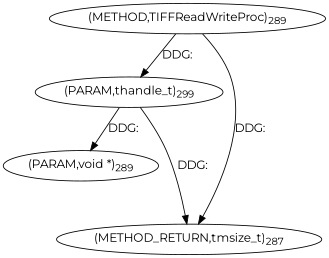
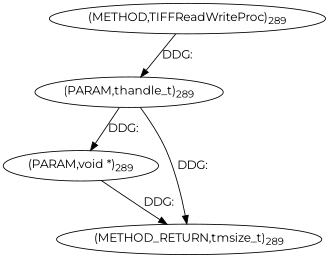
node "(PARAM,thandle_t)": text "299" -> "289"
edge "(METHOD,TIFFReadWriteProc)" -> "(METHOD_RETURN,tmsize_t)": now "(PARAM,void *)" -> "(METHOD_RETURN,tmsize_t)"
node "(METHOD_RETURN,tmsize_t)": text "287" -> "289"
